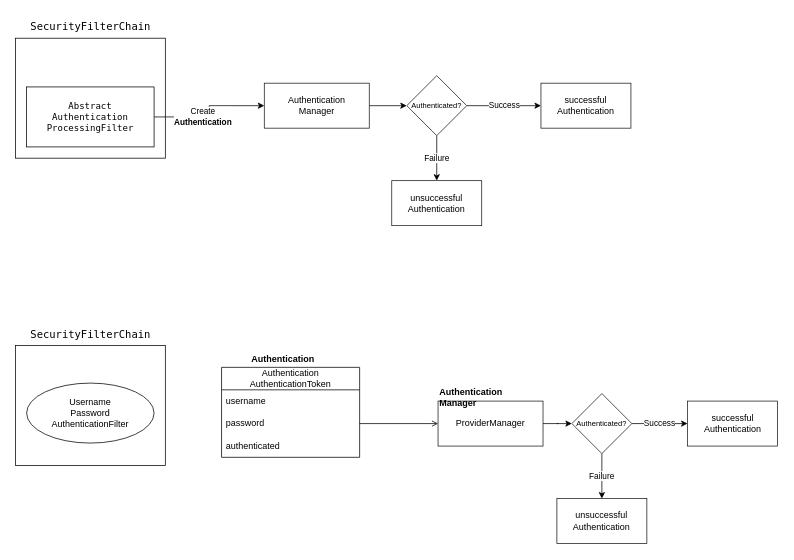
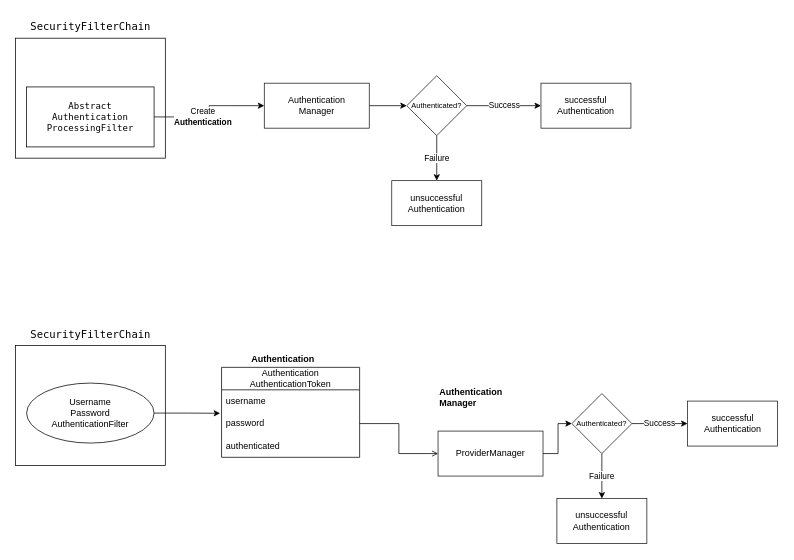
edge "Username Password AuthenticationFilter" -> "password": added
node "ProviderManager": moved (491, 423) -> (491, 453)
